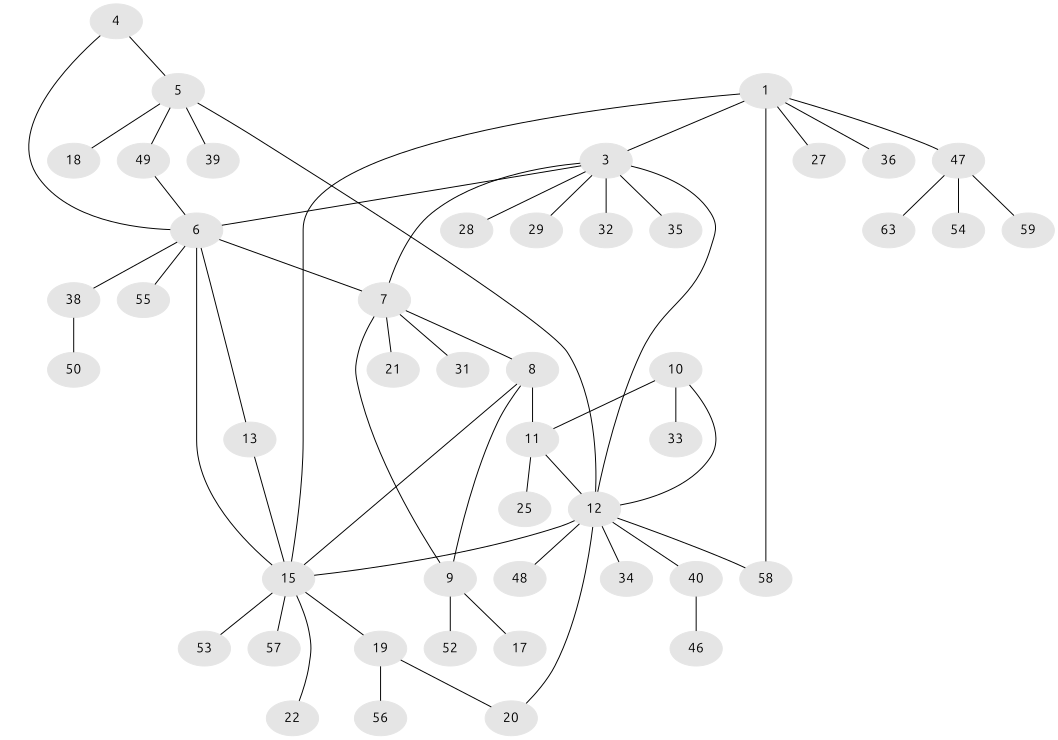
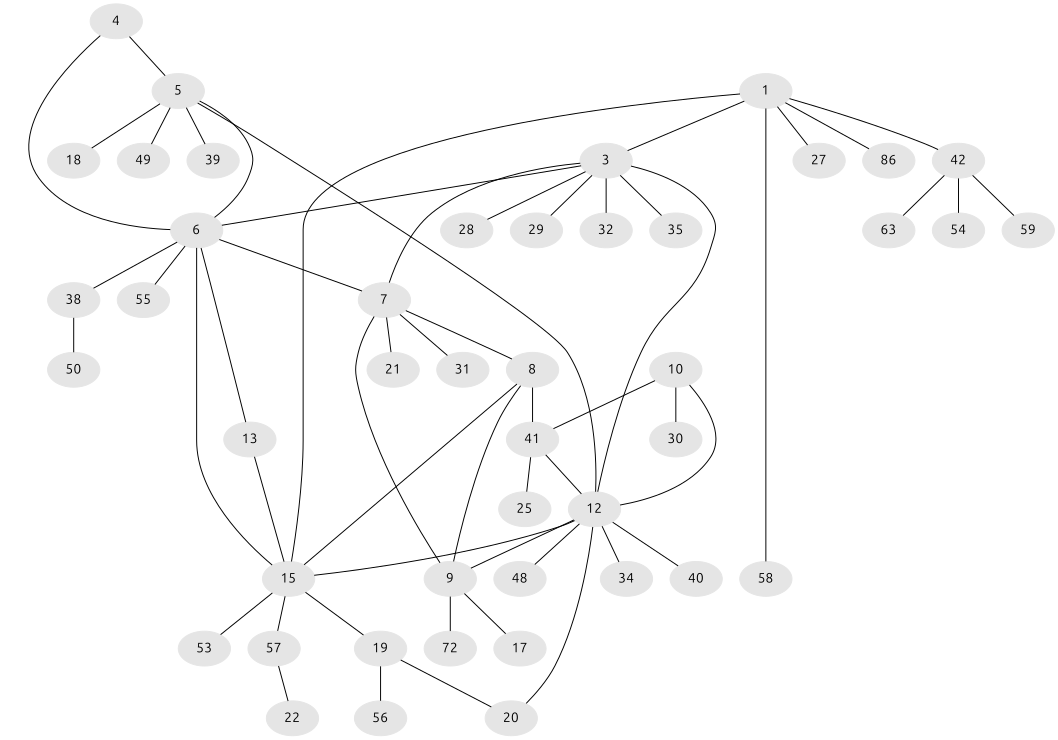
node "36": label "36" -> "86"
node "47": label "47" -> "42"
edge "49" -- "6": now "5" -- "6"
node "11": label "11" -> "41"
node "33": label "33" -> "30"
edge "12" -- "58": now "12" -- "9"
edge "15" -- "22": now "57" -- "22"
node "52": label "52" -> "72"
node "46": removed
